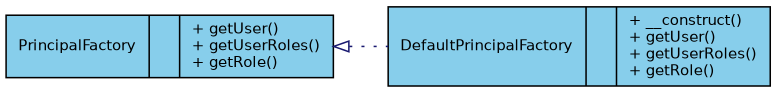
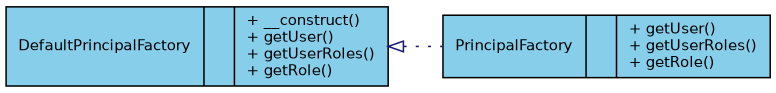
edge "DefaultPrincipalFactory" -> "PrincipalFactory": reversed
